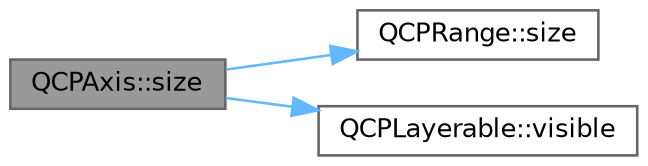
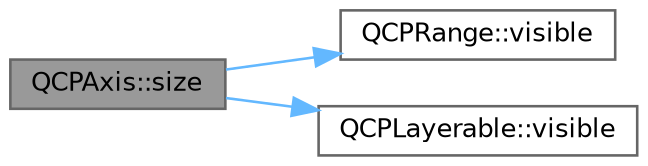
node "QCPRange::size": label "QCPRange::size" -> "QCPRange::visible"
